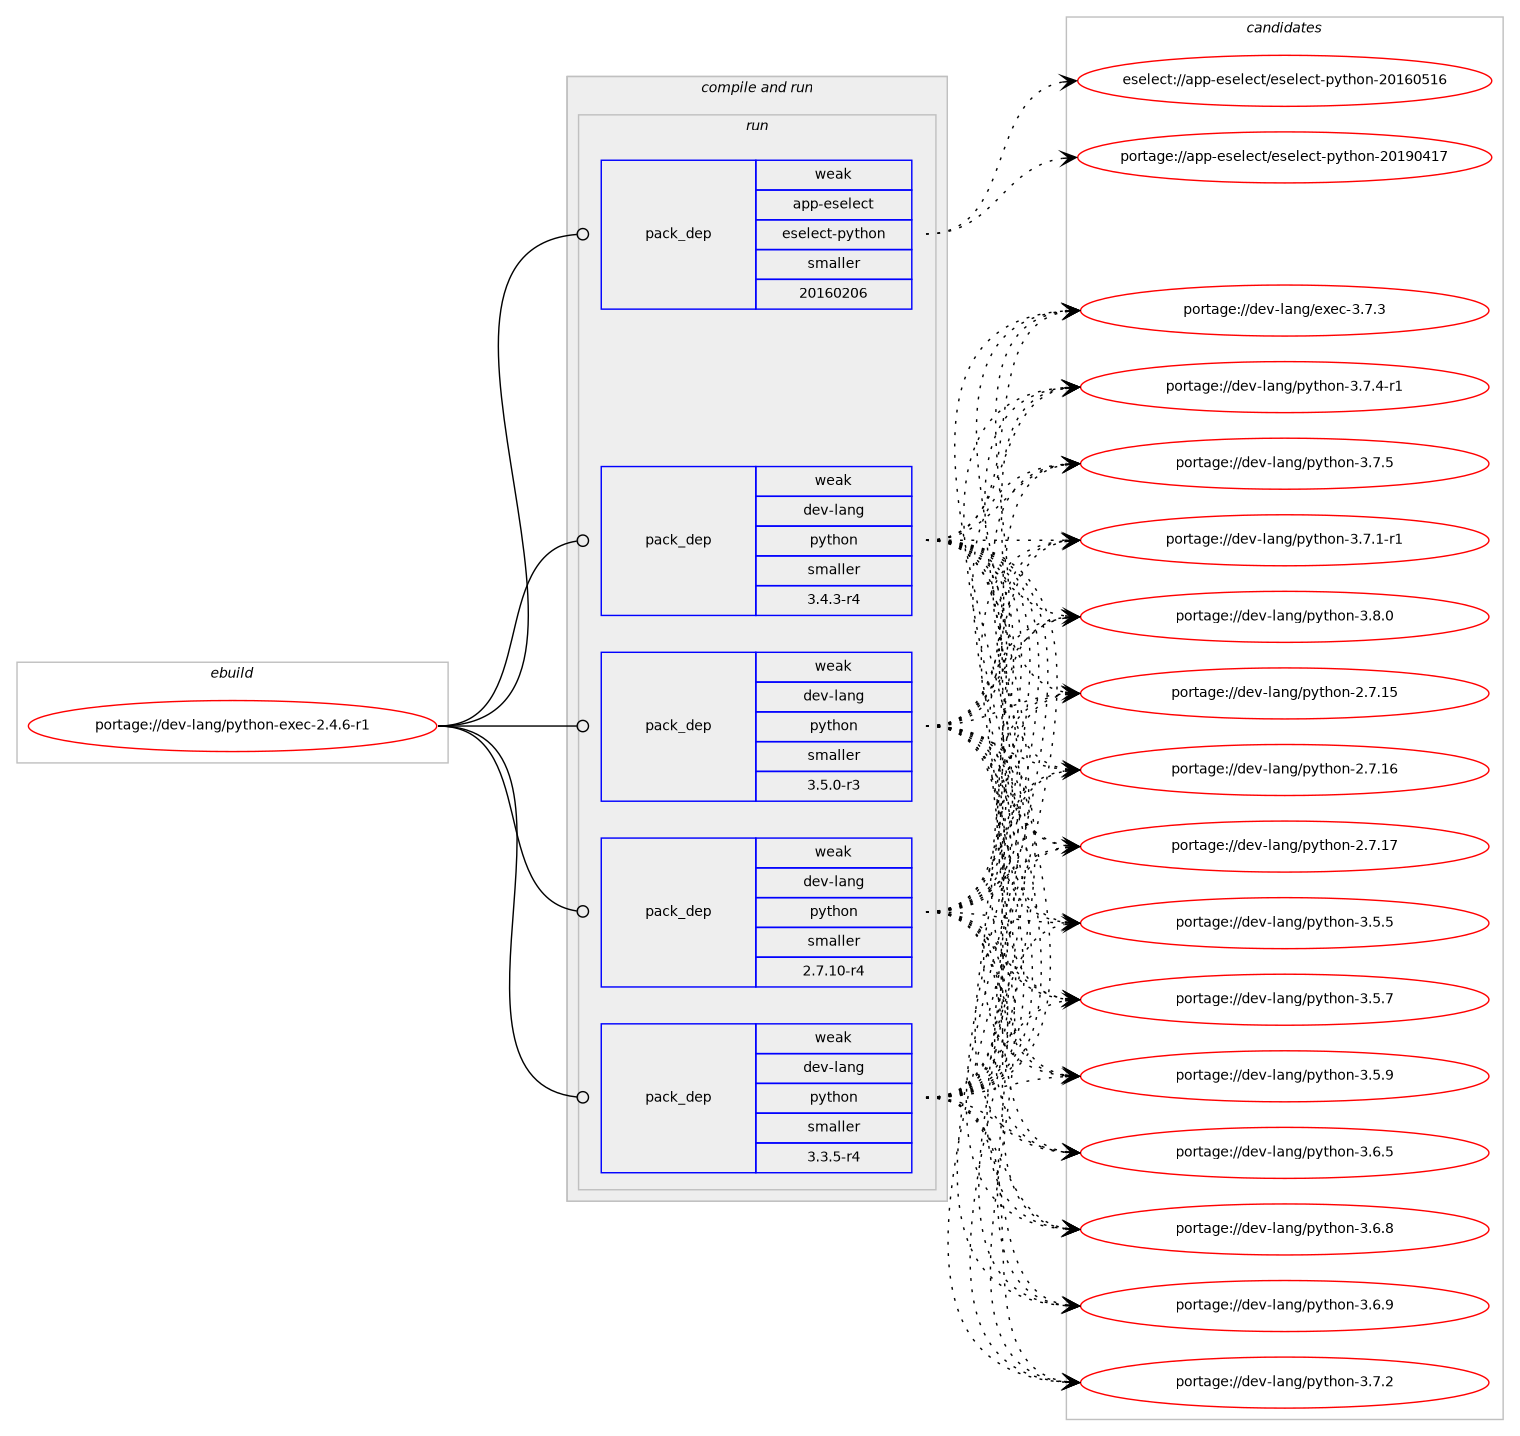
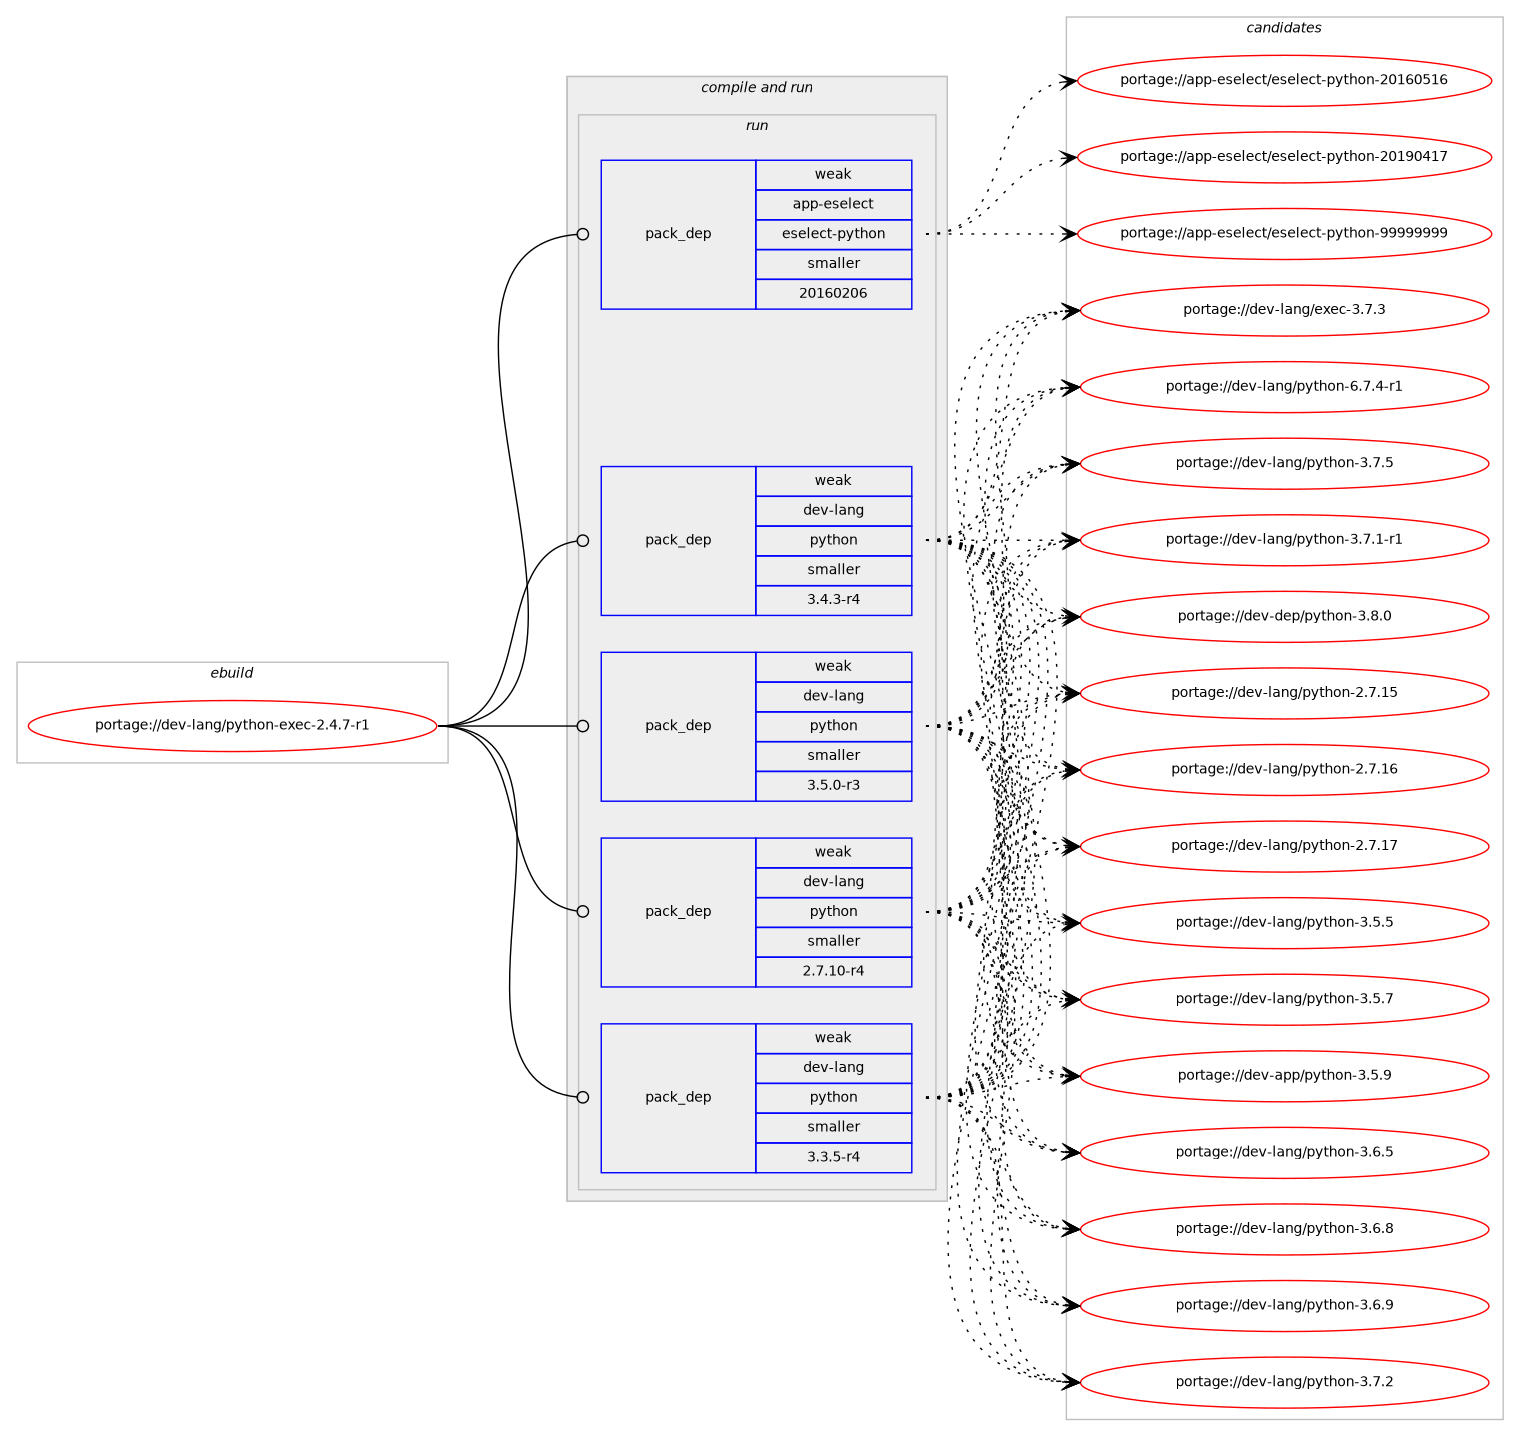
node "eselect://app-eselect/eselect-python-20160516": label "eselect://app-eselect/eselect-python-20160516" -> "portage://app-eselect/eselect-python-20160516"
node "portage://app-eselect/eselect-python-99999999": added
node "portage://dev-lang/python-3.7.4-r1": label "portage://dev-lang/python-3.7.4-r1" -> "portage://dev-lang/python-6.7.4-r1"
node "portage://dev-lang/python-3.8.0": label "portage://dev-lang/python-3.8.0" -> "portage://dev-dep/python-3.8.0"
node "portage://dev-lang/python-exec-2.4.6-r1": label "portage://dev-lang/python-exec-2.4.6-r1" -> "portage://dev-lang/python-exec-2.4.7-r1"
node "portage://dev-lang/python-3.5.9": label "portage://dev-lang/python-3.5.9" -> "portage://dev-app/python-3.5.9"
